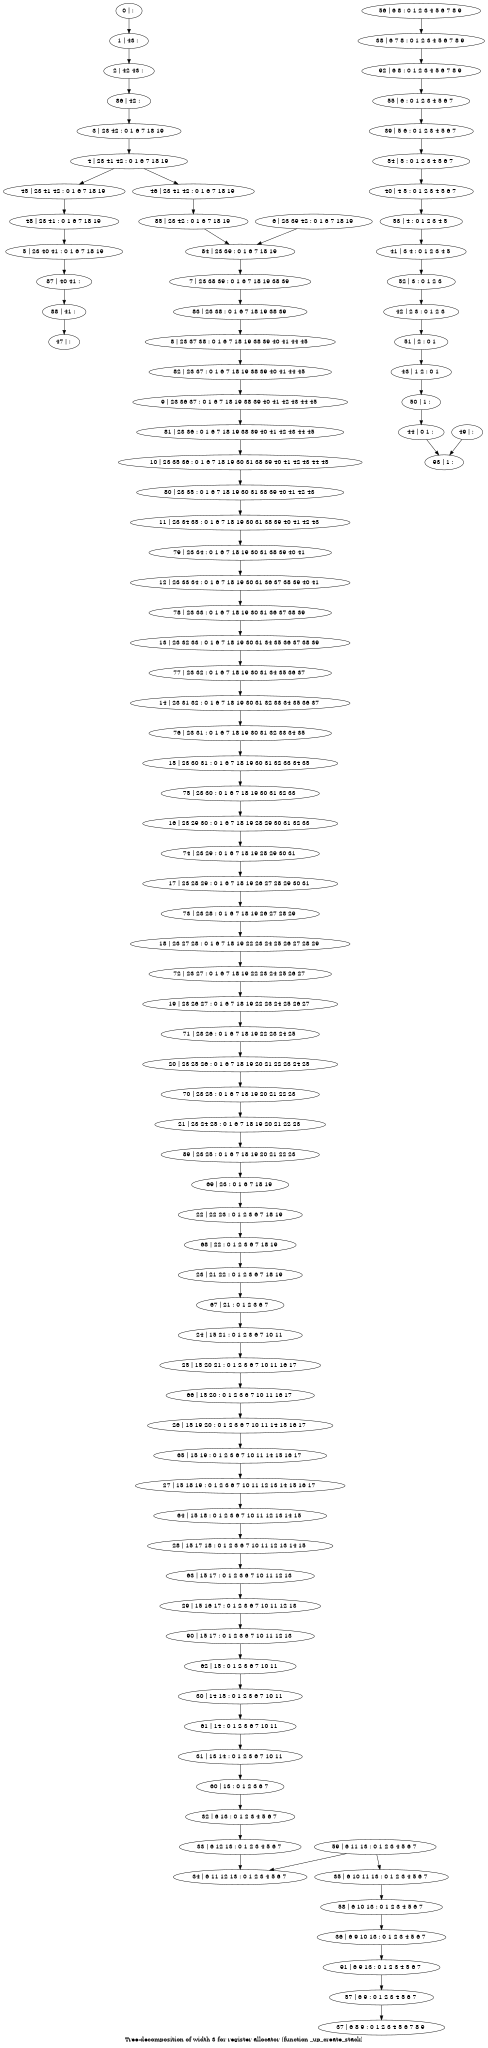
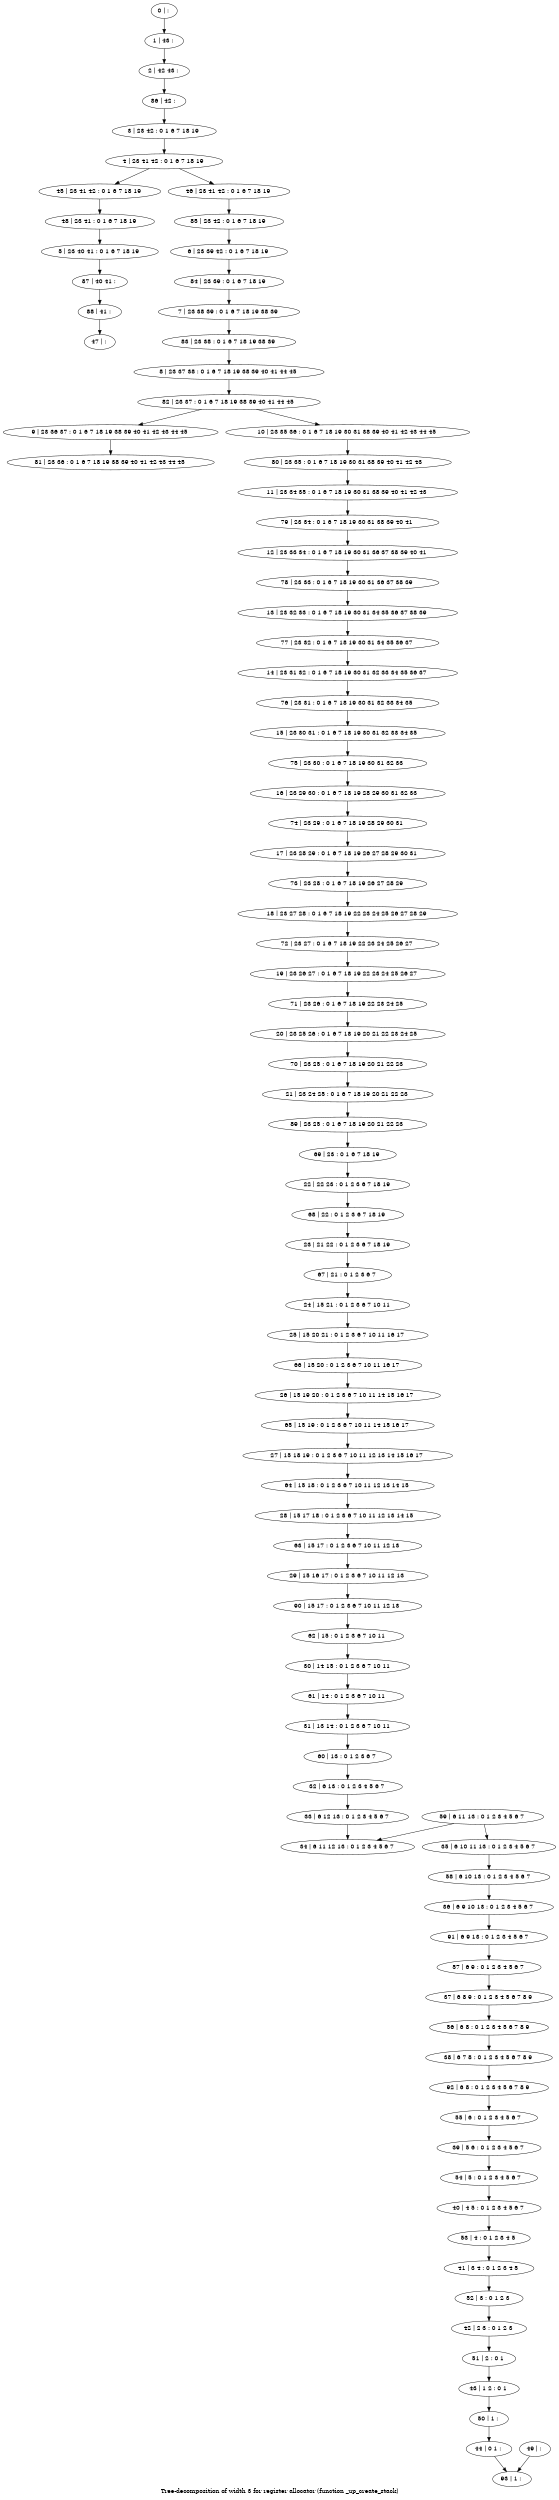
edge "85 | 23 42 : 0 1 6 7 18 19" -> "84 | 23 39 : 0 1 6 7 18 19": now "85 | 23 42 : 0 1 6 7 18 19" -> "6 | 23 39 42 : 0 1 6 7 18 19"
edge "81 | 23 36 : 0 1 6 7 18 19 38 39 40 41 42 43 44 45" -> "10 | 23 35 36 : 0 1 6 7 18 19 30 31 38 39 40 41 42 43 44 45": now "82 | 23 37 : 0 1 6 7 18 19 38 39 40 41 44 45" -> "10 | 23 35 36 : 0 1 6 7 18 19 30 31 38 39 40 41 42 43 44 45"
edge "37 | 6 8 9 : 0 1 2 3 4 5 6 7 8 9" -> "56 | 6 8 : 0 1 2 3 4 5 6 7 8 9": added
